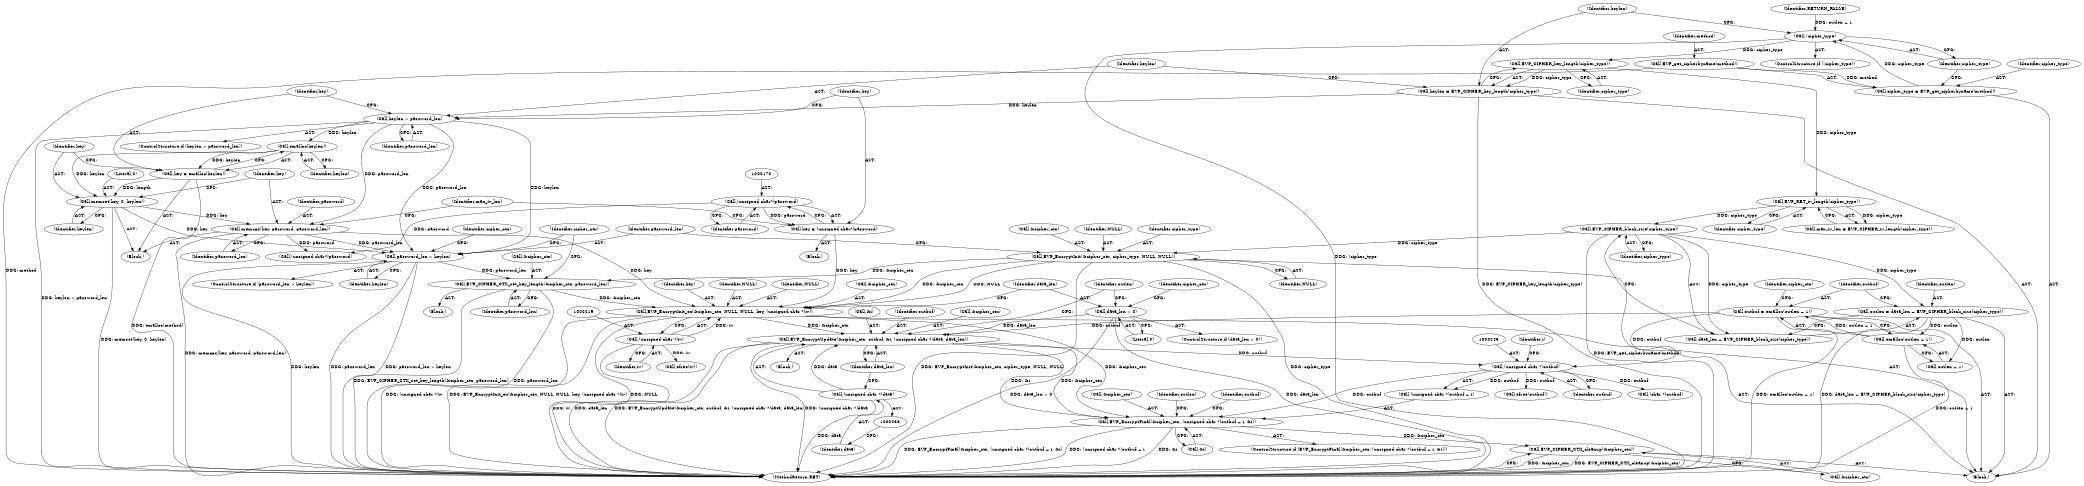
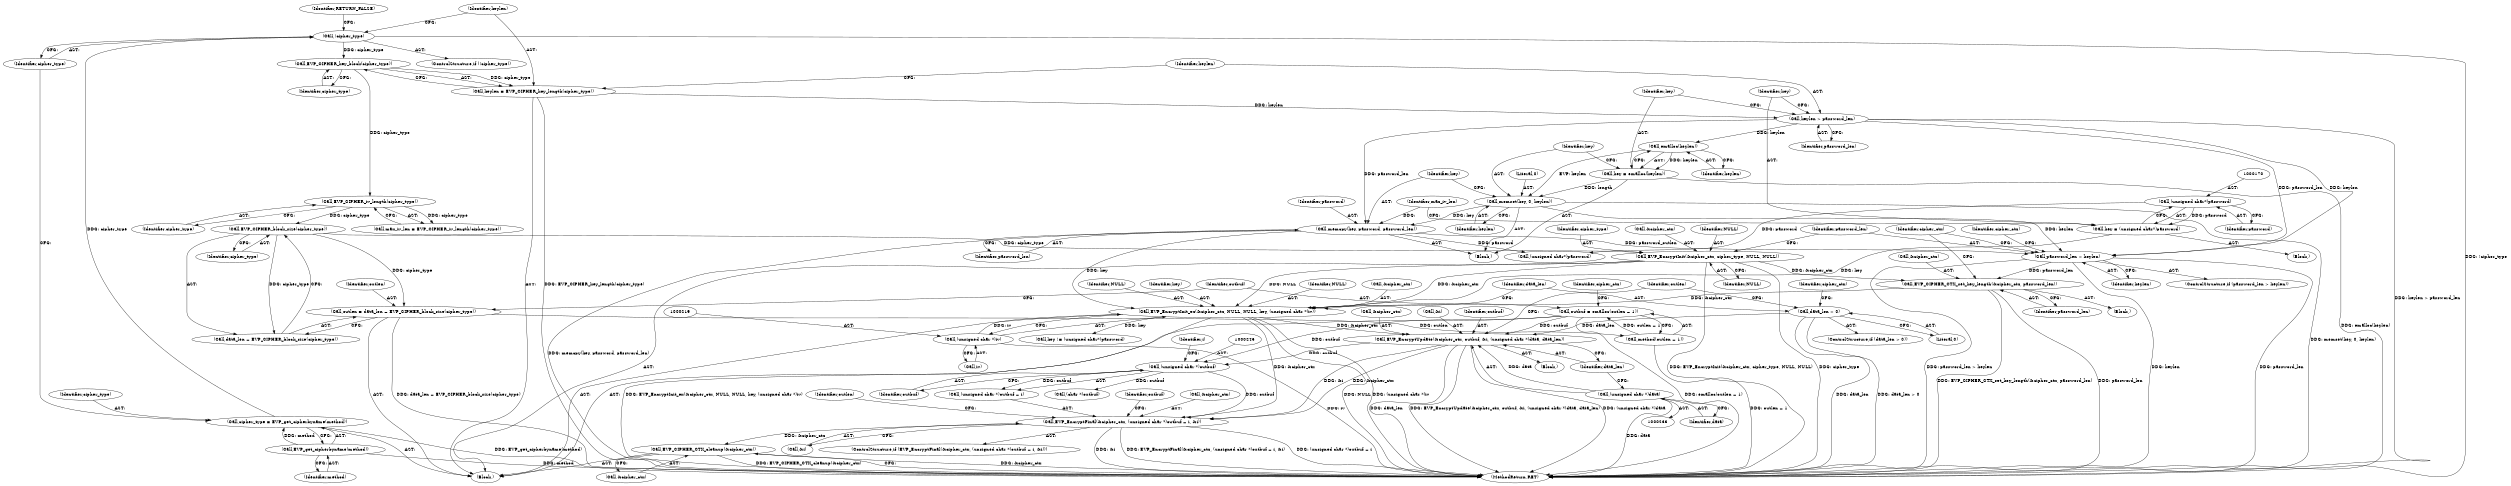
edge "(Identifier,RETURN_FALSE)" -> "(Call,!cipher_type)": label "DDG: outlen + 1" -> "CFG: "
node "(Call,EVP_CIPHER_key_length(cipher_type))": label "(Call,EVP_CIPHER_key_length(cipher_type))" -> "(Call,EVP_CIPHER_key_block(cipher_type))"
node "(ControlStructure,if (keylen > password_len))": removed
edge "(Call,emalloc(keylen))" -> "(Call,memset(key, 0, keylen))": label "DDG: keylen" -> "EVP: keylen"
node "(Call,EVP_RET_iv_length(cipher_type))": label "(Call,EVP_RET_iv_length(cipher_type))" -> "(Call,EVP_CIPHER_iv_length(cipher_type))"
edge "(Identifier,max_iv_len)" -> "(Call,memcpy(key, password, password_len))": label "CFG: " -> "DDG: "
edge "(Call,memset(key, 0, keylen))" -> "(Call,password_len > keylen)": label "DDG: key" -> "DDG: keylen"
edge "(Call,memcpy(key, password, password_len))" -> "(Call,password_len > keylen)": label "DDG: password_len" -> "DDG: password_outlen"
edge "(Call,key = emalloc(keylen))" -> "(MethodReturn,RET)": label "DDG: emalloc(method)" -> "DDG: emalloc(keylen)"
node "(Call,key != (unsigned char*)password)": added
node "(Call,emalloc(outlen + 1))": label "(Call,emalloc(outlen + 1))" -> "(Call,method(outlen + 1))"
node "(Identifier,iv)": label "(Identifier,iv)" -> "(Call,iv)"
node "(Call,efree(iv))": removed
node "(Call,outlen + 1)": removed
node "(Call,efree(outbuf))": removed
edge "(Call,cipher_type = EVP_get_cipherbyname(method))" -> "(Call,EVP_get_cipherbyname(method))": added, label "CFG:"
edge "1000233" -> "(Identifier,data)": now "(Call,(unsigned char *)data)" -> "(Identifier,data)"
edge "(Call,EVP_CIPHER_block_size(cipher_type))" -> "(MethodReturn,RET)": now "(Call,cipher_type = EVP_get_cipherbyname(method))" -> "(MethodReturn,RET)"
edge "(Call,EVP_get_cipherbyname(method))" -> "(Identifier,method)": added, label "CFG:"
